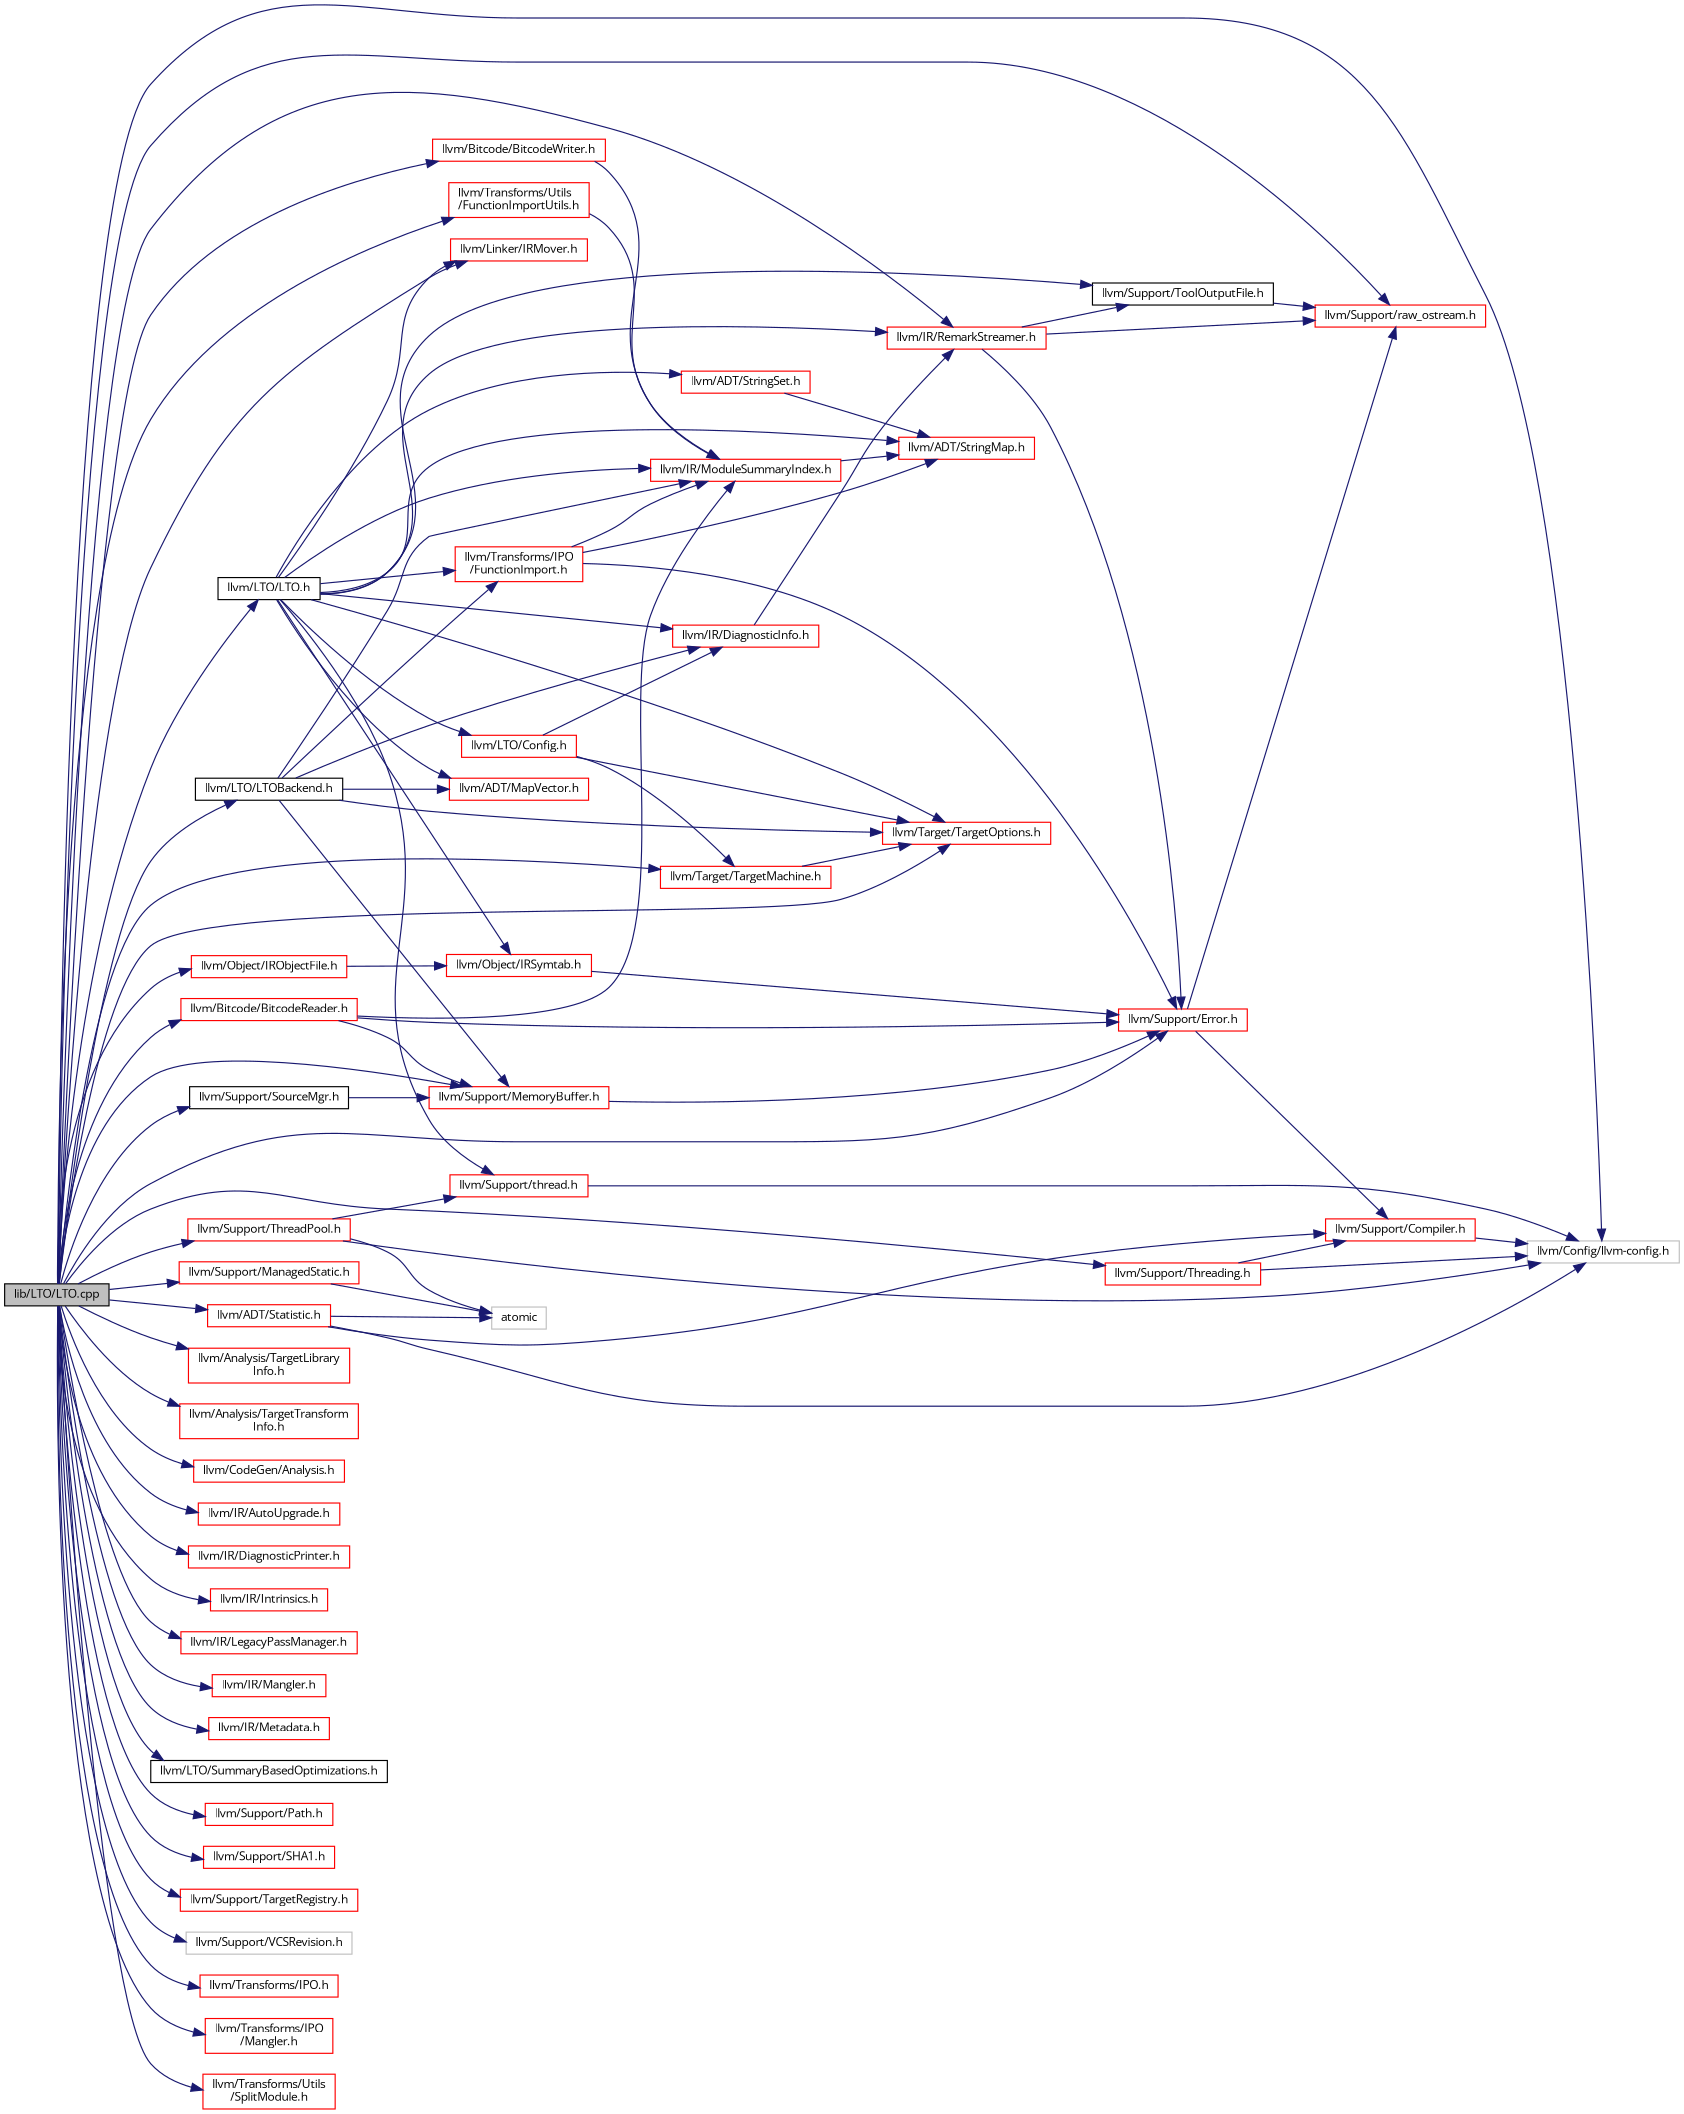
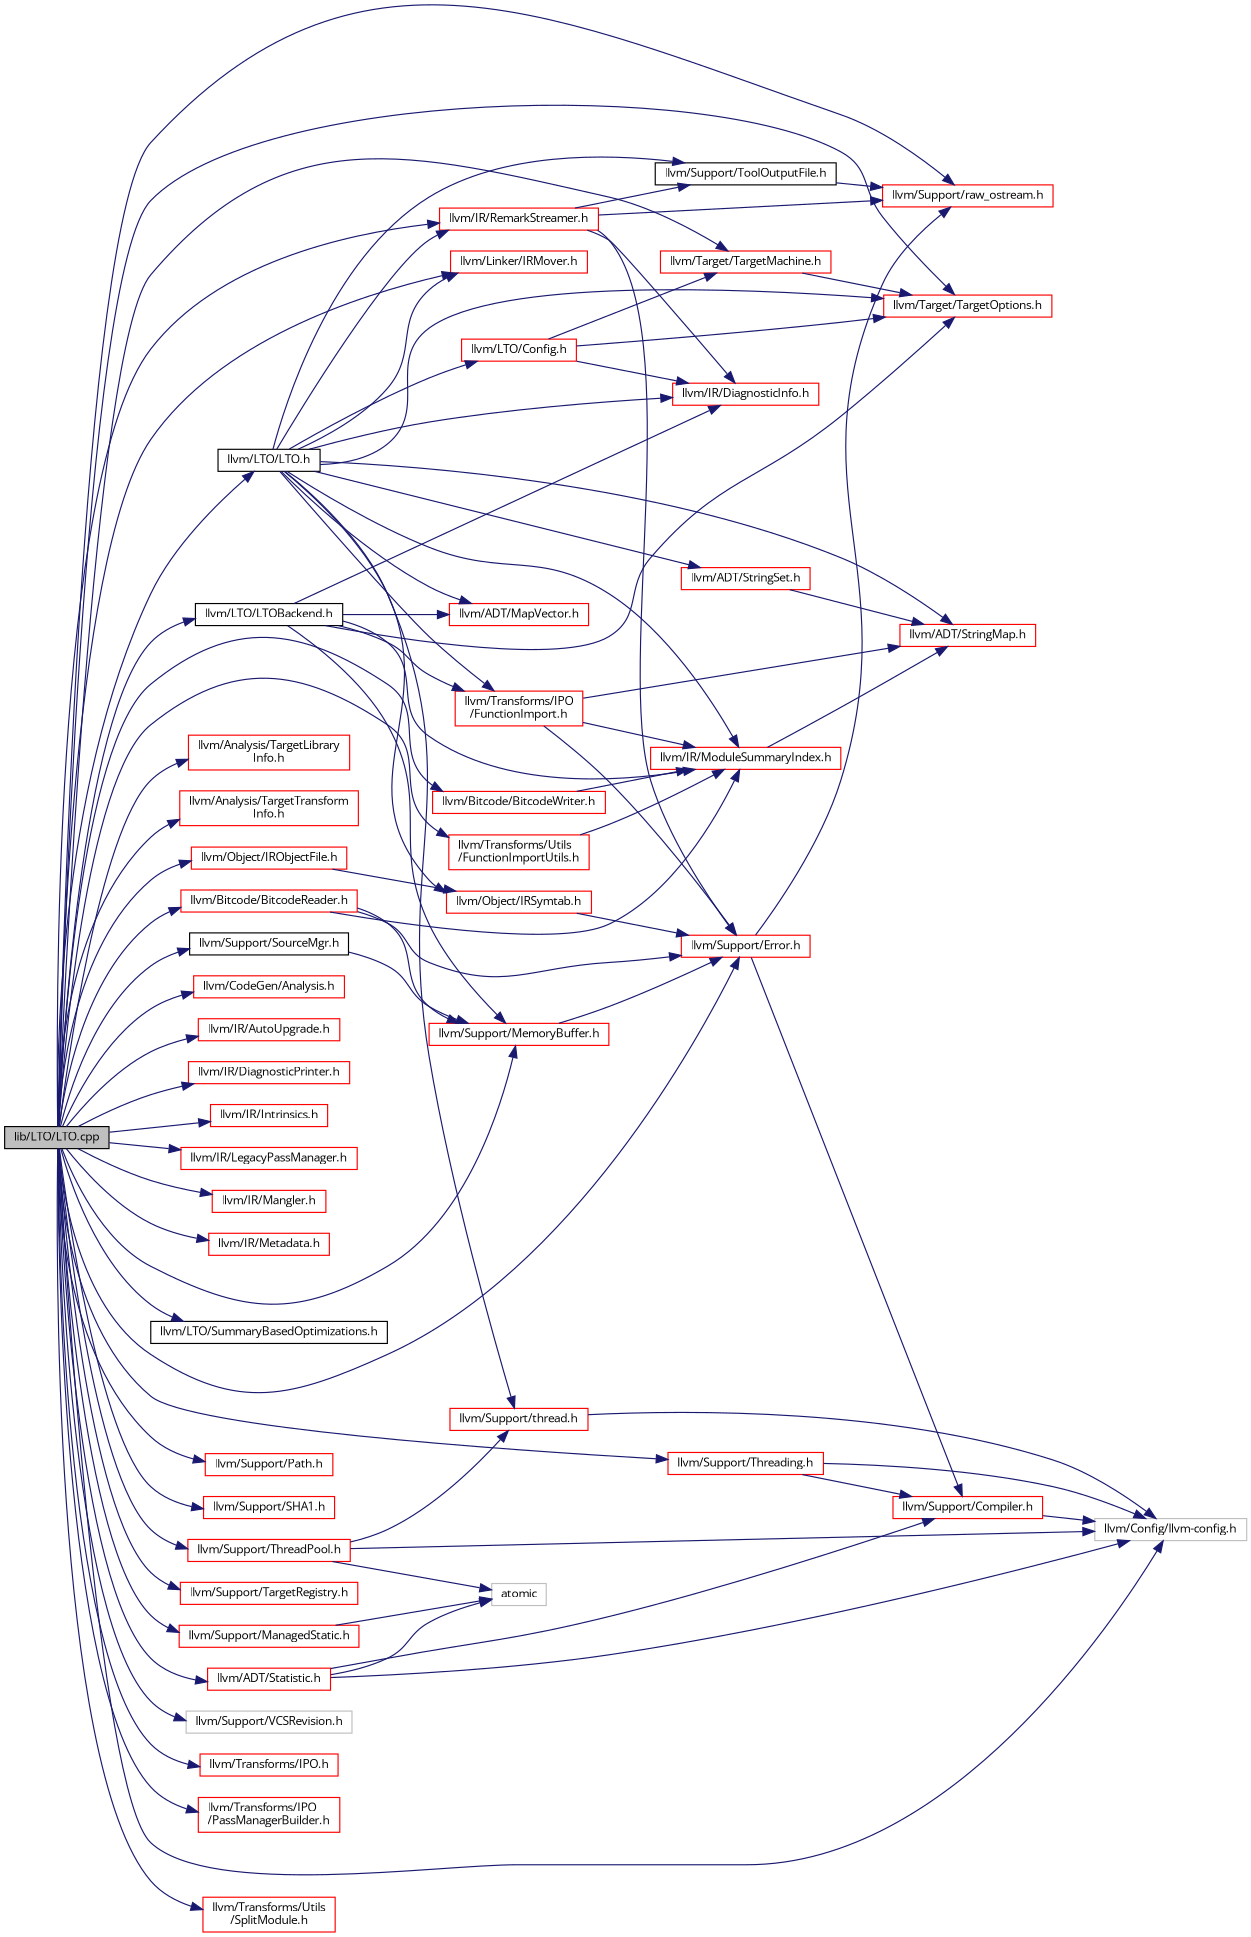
edge "llvm/IR/DiagnosticInfo.h" -> "llvm/IR/RemarkStreamer.h": reversed
node "llvm/Transforms/IPO /Mangler.h": label "llvm/Transforms/IPO /Mangler.h" -> "llvm/Transforms/IPO /PassManagerBuilder.h"
